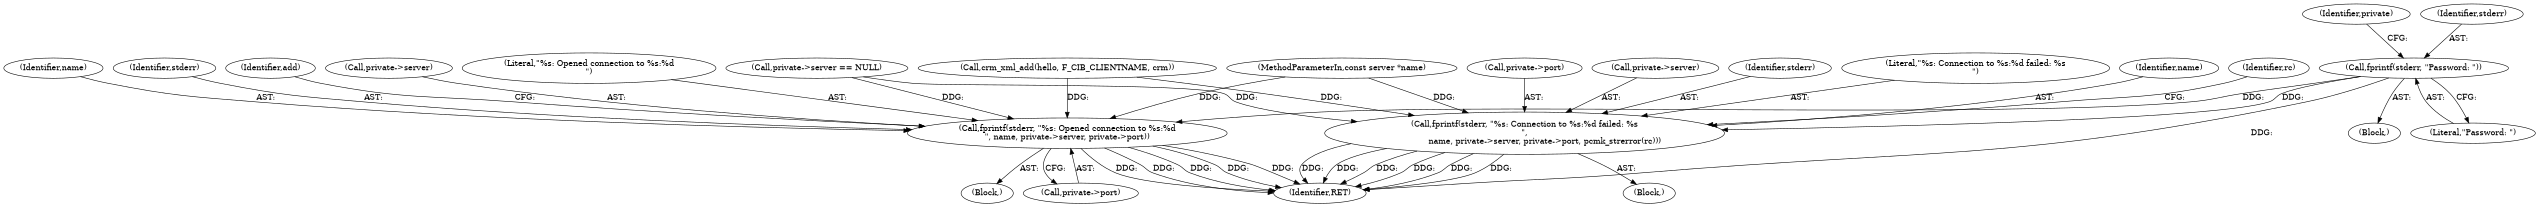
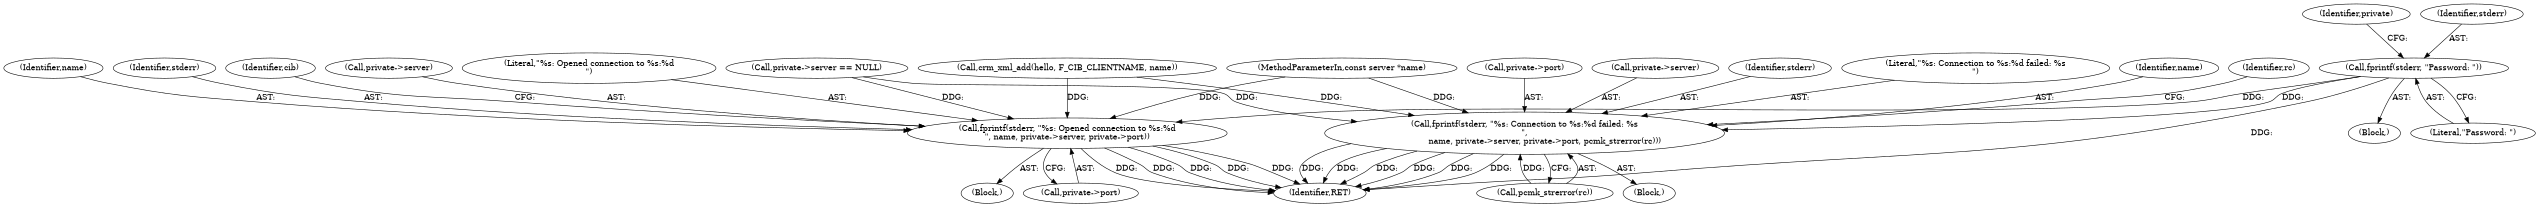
node "(Identifier,add)": label "(Identifier,add)" -> "(Identifier,cib)"
node "(Call,crm_xml_add(hello, F_CIB_CLIENTNAME, crm))": label "(Call,crm_xml_add(hello, F_CIB_CLIENTNAME, crm))" -> "(Call,crm_xml_add(hello, F_CIB_CLIENTNAME, name))"
node "(Call,pcmk_strerror(rc))": added
